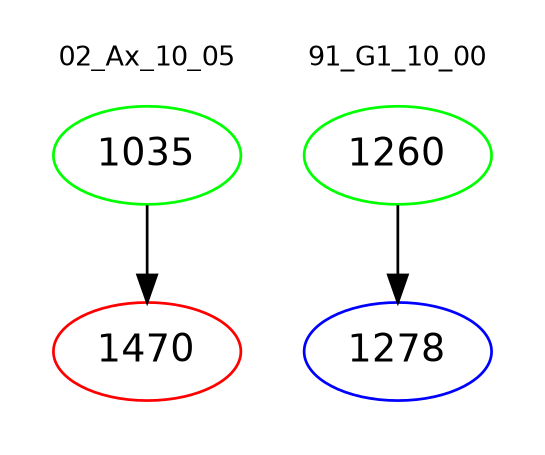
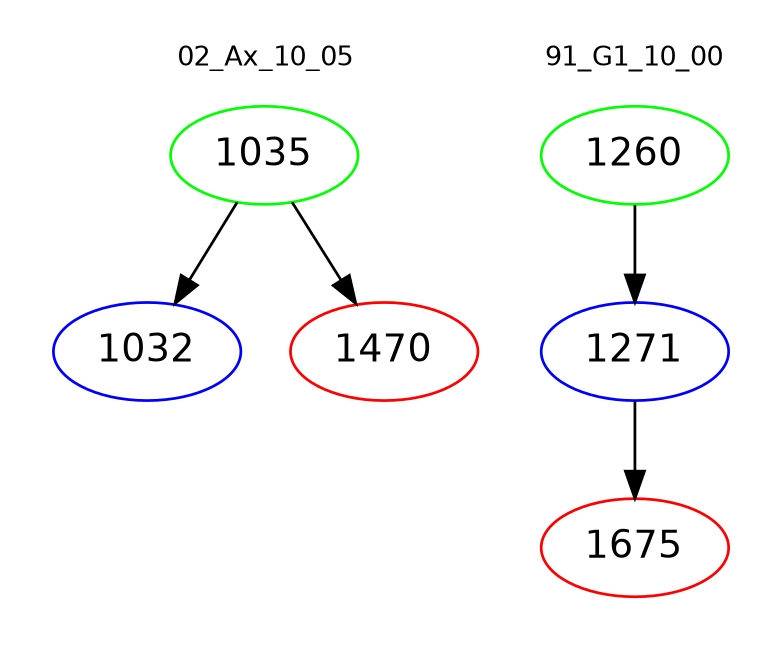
node "1032": added
node "1278": label "1278" -> "1271"
node "1675": added
